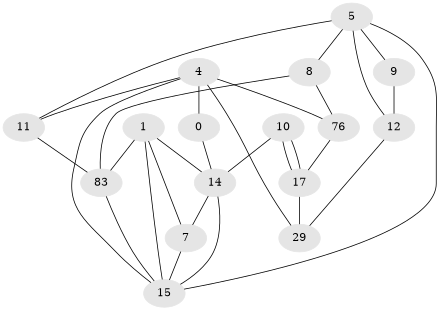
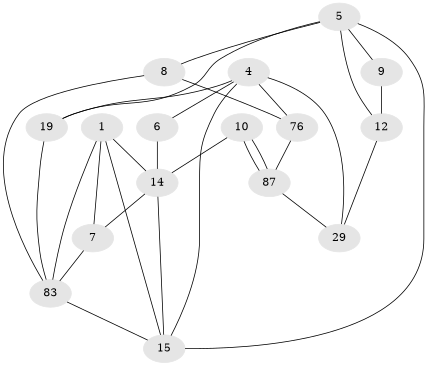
node "11": label "11" -> "19"
node "0": label "0" -> "6"
node "17": label "17" -> "87"
edge "7" -- "15": now "7" -- "83"
